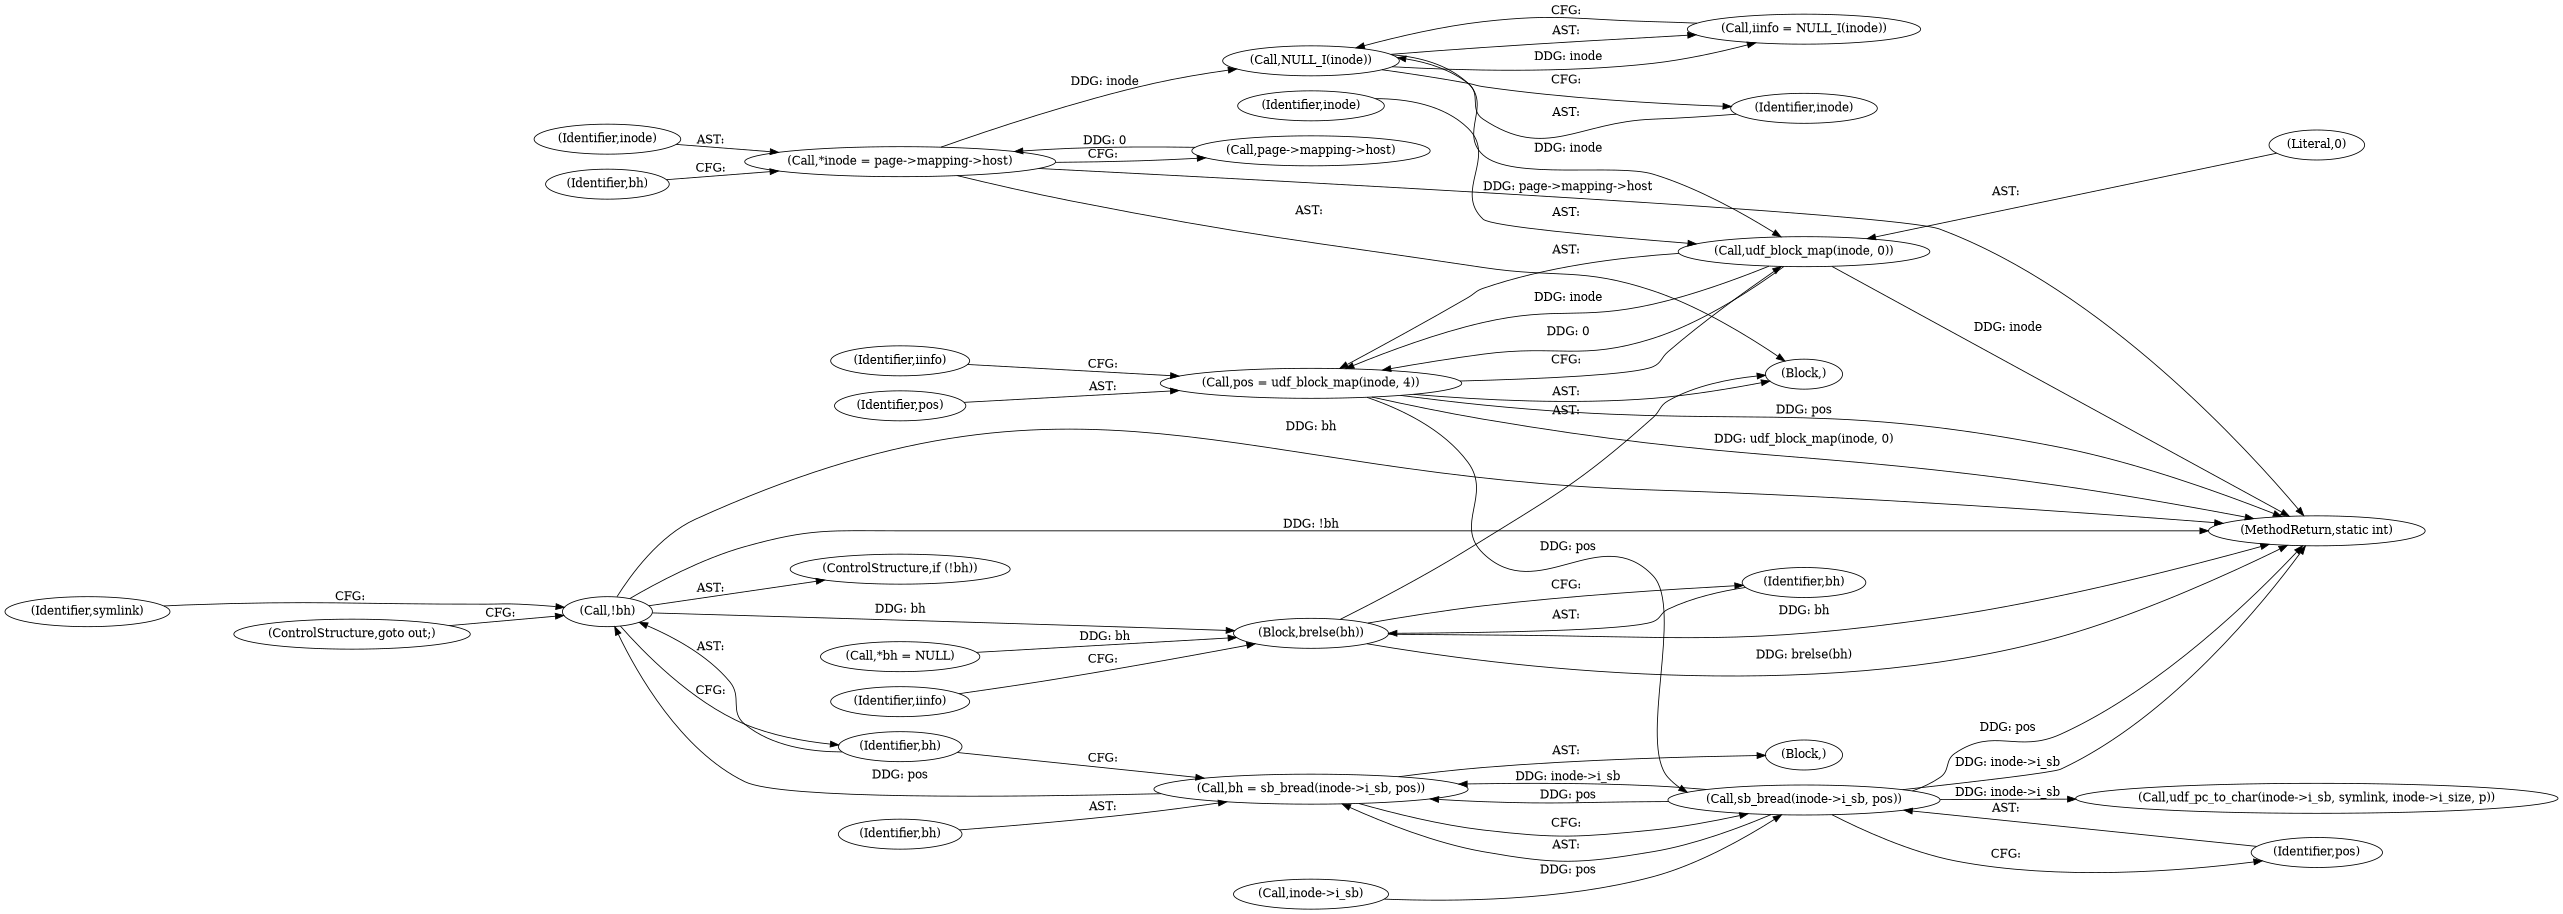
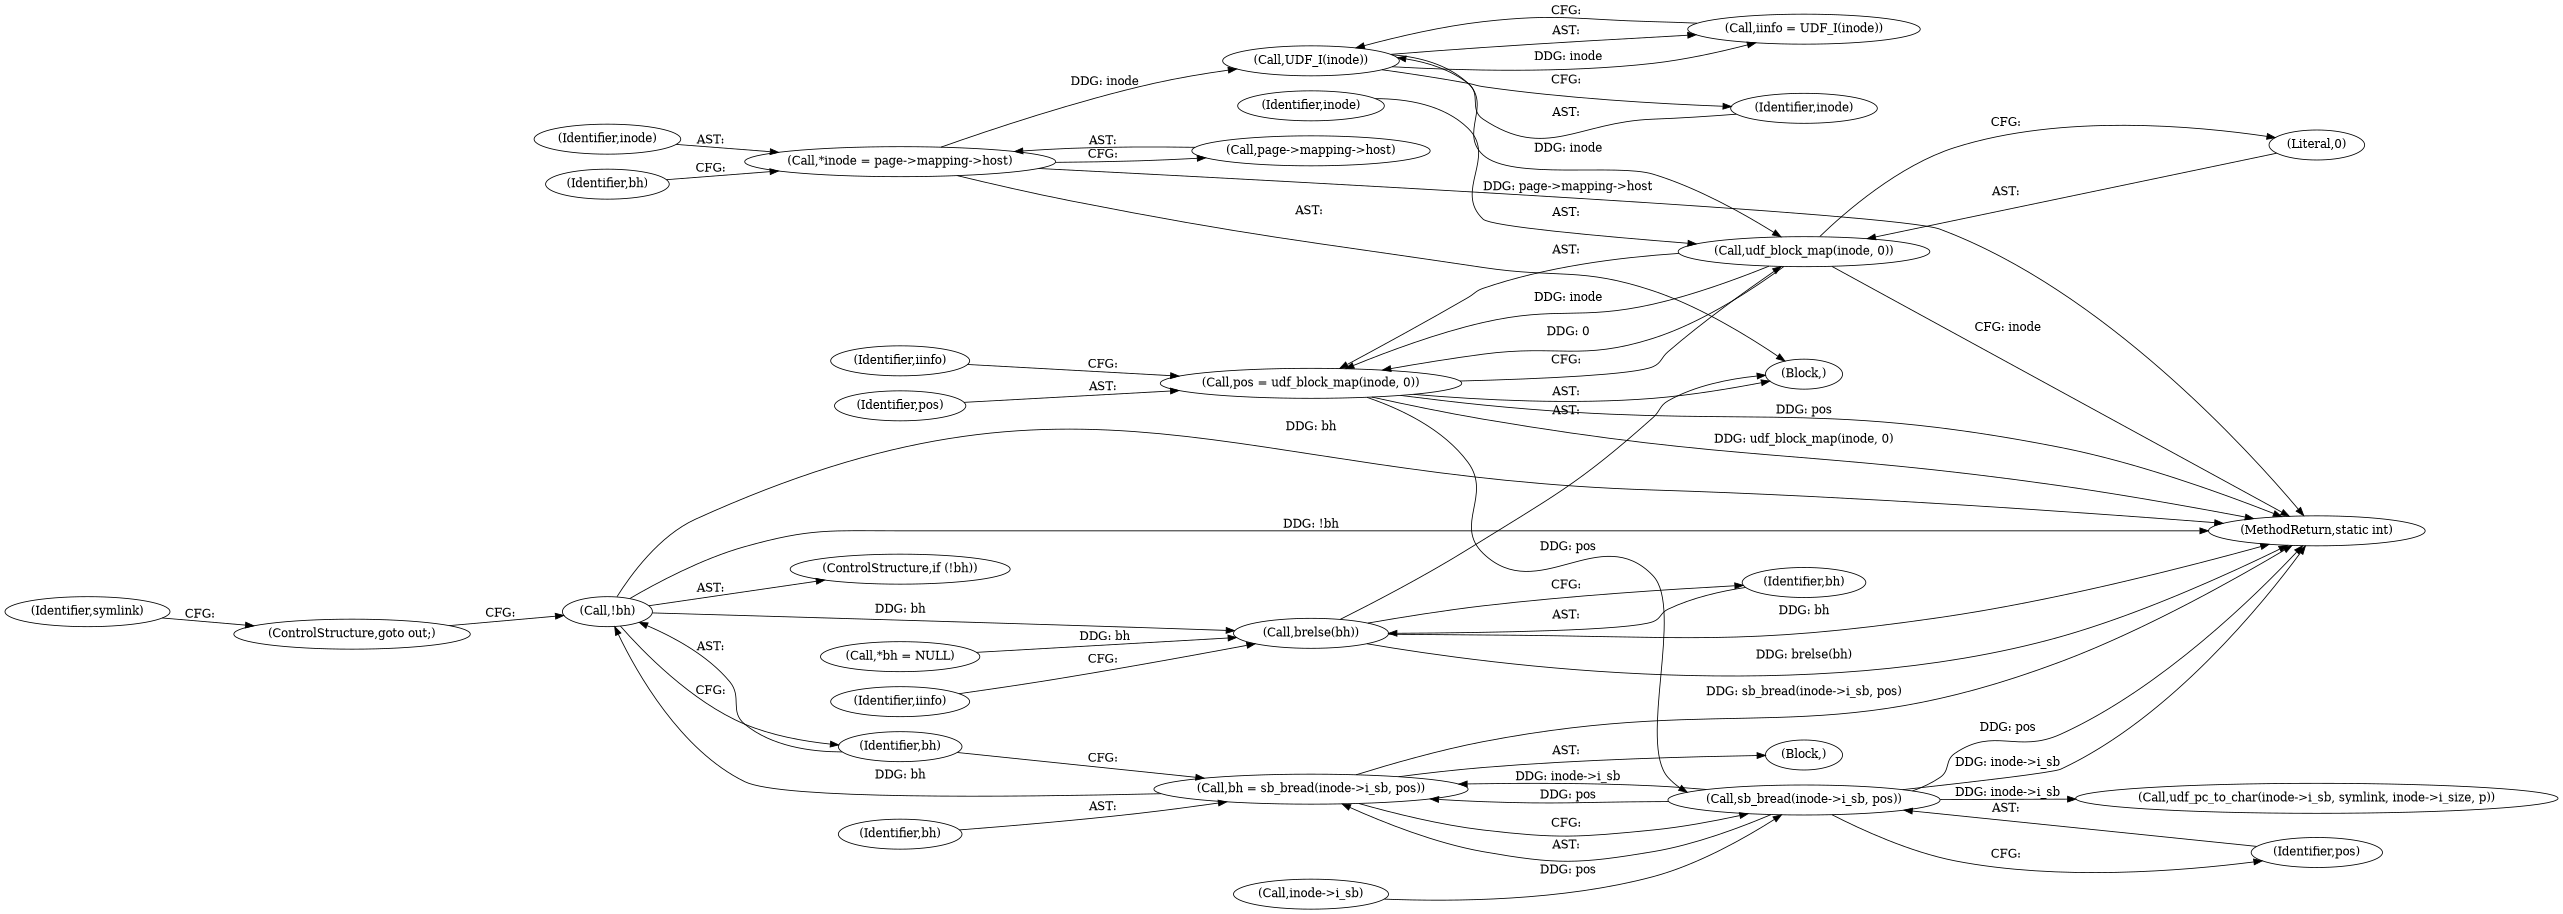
node "(Call,iinfo = NULL_I(inode))": label "(Call,iinfo = NULL_I(inode))" -> "(Call,iinfo = UDF_I(inode))"
node "(Call,NULL_I(inode))": label "(Call,NULL_I(inode))" -> "(Call,UDF_I(inode))"
edge "(Call,udf_block_map(inode, 0))" -> "(Literal,0)": added, label "CFG:"
edge "(Call,page->mapping->host)" -> "(Call,*inode = page->mapping->host)": label "DDG: 0" -> "AST: "
edge "(Call,udf_block_map(inode, 0))" -> "(MethodReturn,static int)": label "DDG: inode" -> "CFG: inode"
node "(Call,pos = udf_block_map(inode, 4))": label "(Call,pos = udf_block_map(inode, 4))" -> "(Call,pos = udf_block_map(inode, 0))"
edge "(Identifier,symlink)" -> "(Call,!bh)": now "(Identifier,symlink)" -> "(ControlStructure,goto out;)"
node "(Block,brelse(bh))": label "(Block,brelse(bh))" -> "(Call,brelse(bh))"
edge "(Call,bh = sb_bread(inode->i_sb, pos))" -> "(MethodReturn,static int)": added, label "DDG: sb_bread(inode->i_sb, pos)"
edge "(Call,bh = sb_bread(inode->i_sb, pos))" -> "(Call,!bh)": label "DDG: pos" -> "DDG: bh"
